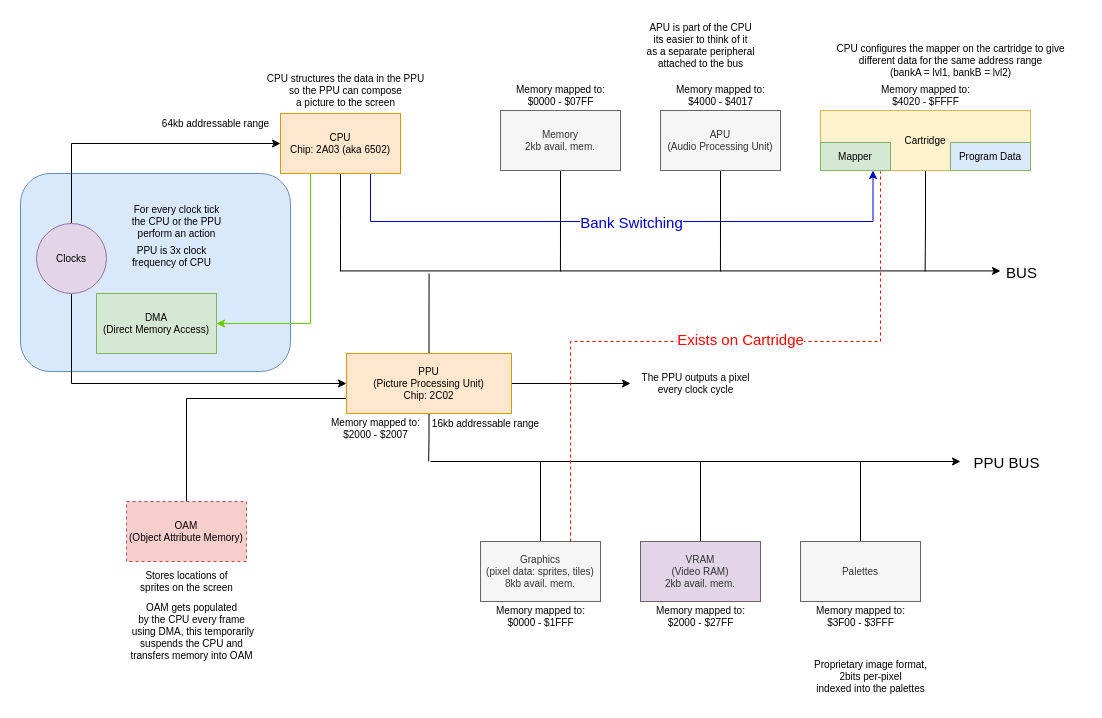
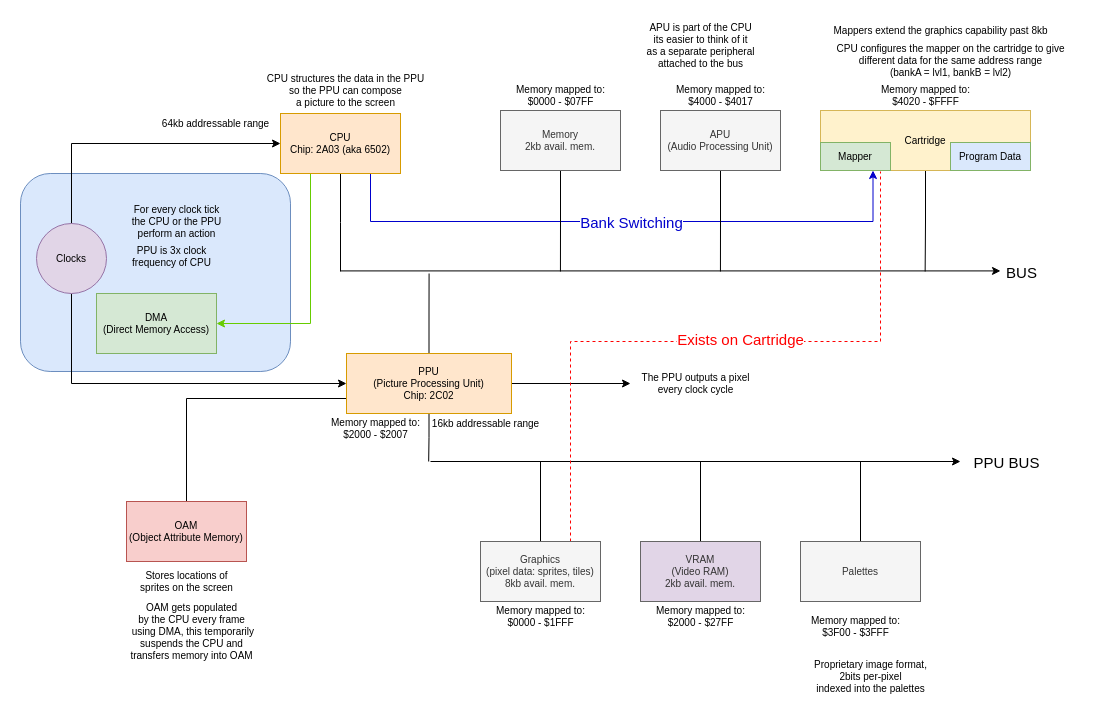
node "Mappers extend the graphics capability past 8kb": added
node "OAM (Object Attribute Memory)": style dashed -> solid
node "Memory mapped to: $3F00 - $3FFF": moved (861, 617) -> (856, 627)
